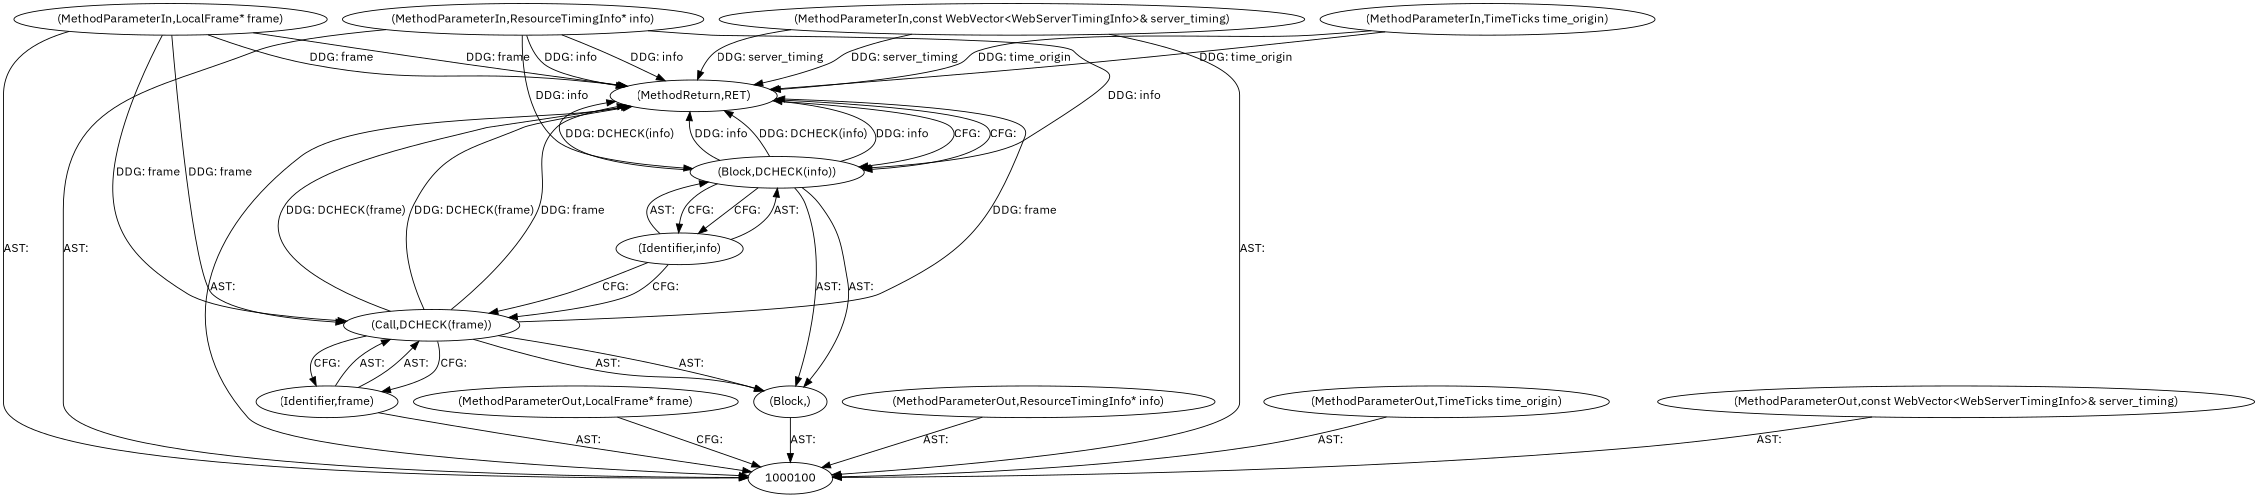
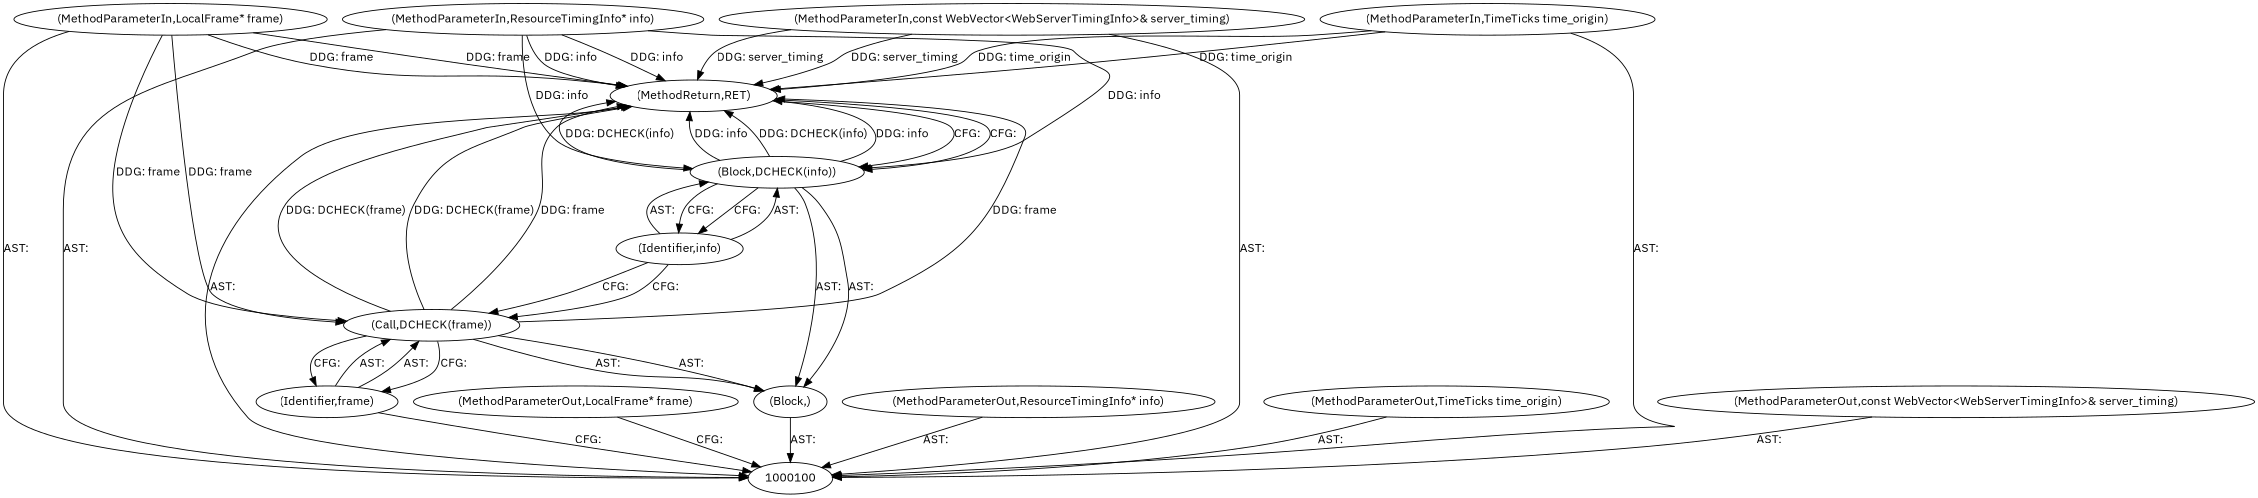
edge "(MethodParameterIn,TimeTicks time_origin)" -> "1000100": added, label "AST:"
edge "(Identifier,frame)" -> "1000100": label "AST: " -> "CFG: "
